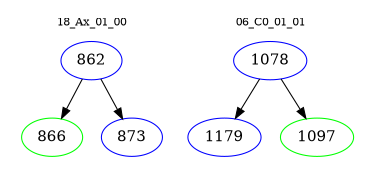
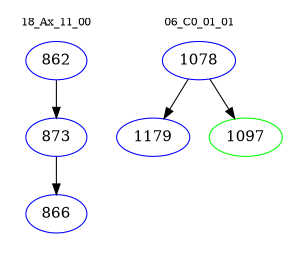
cluster "18_Ax_01_00": label "18_Ax_01_00" -> "18_Ax_11_00"
edge "862" -> "866": now "873" -> "866"
node "866": color green -> blue
